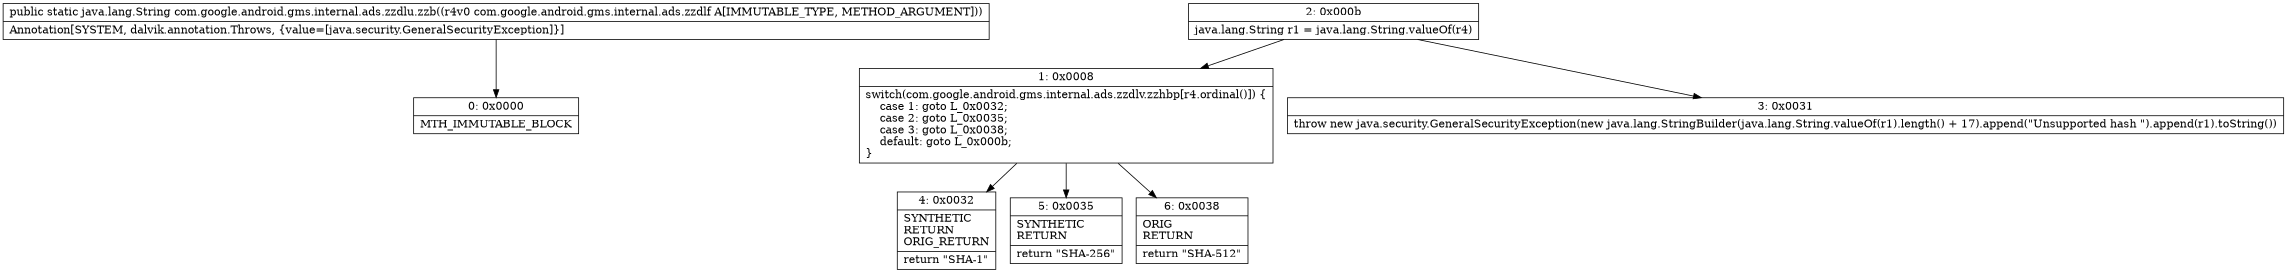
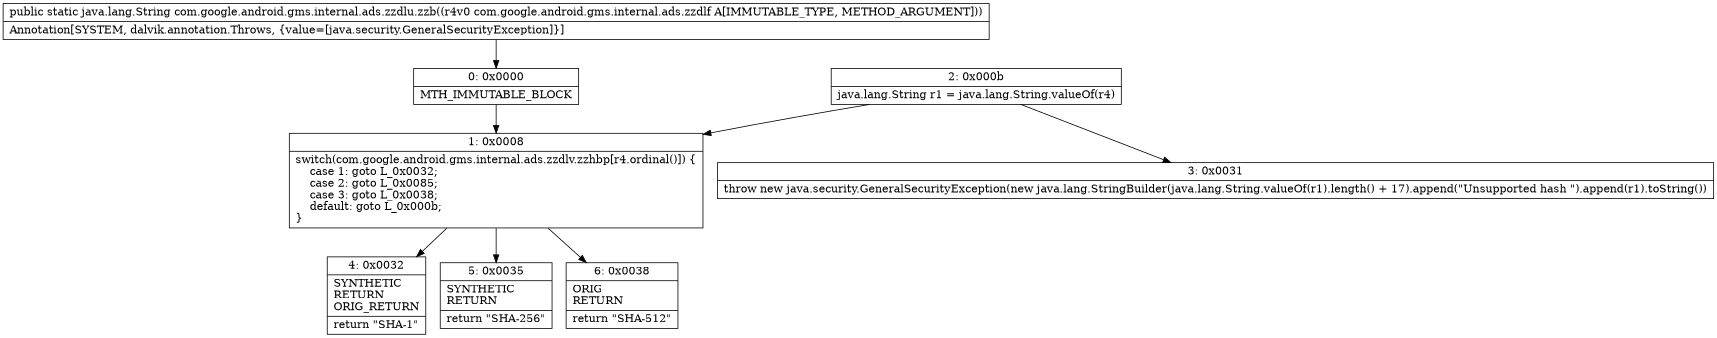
edge "0: 0x0000" -> "1: 0x0008": added
node "1: 0x0008": text "case 2: goto L_0x0035;" -> "case 2: goto L_0x0085;"
